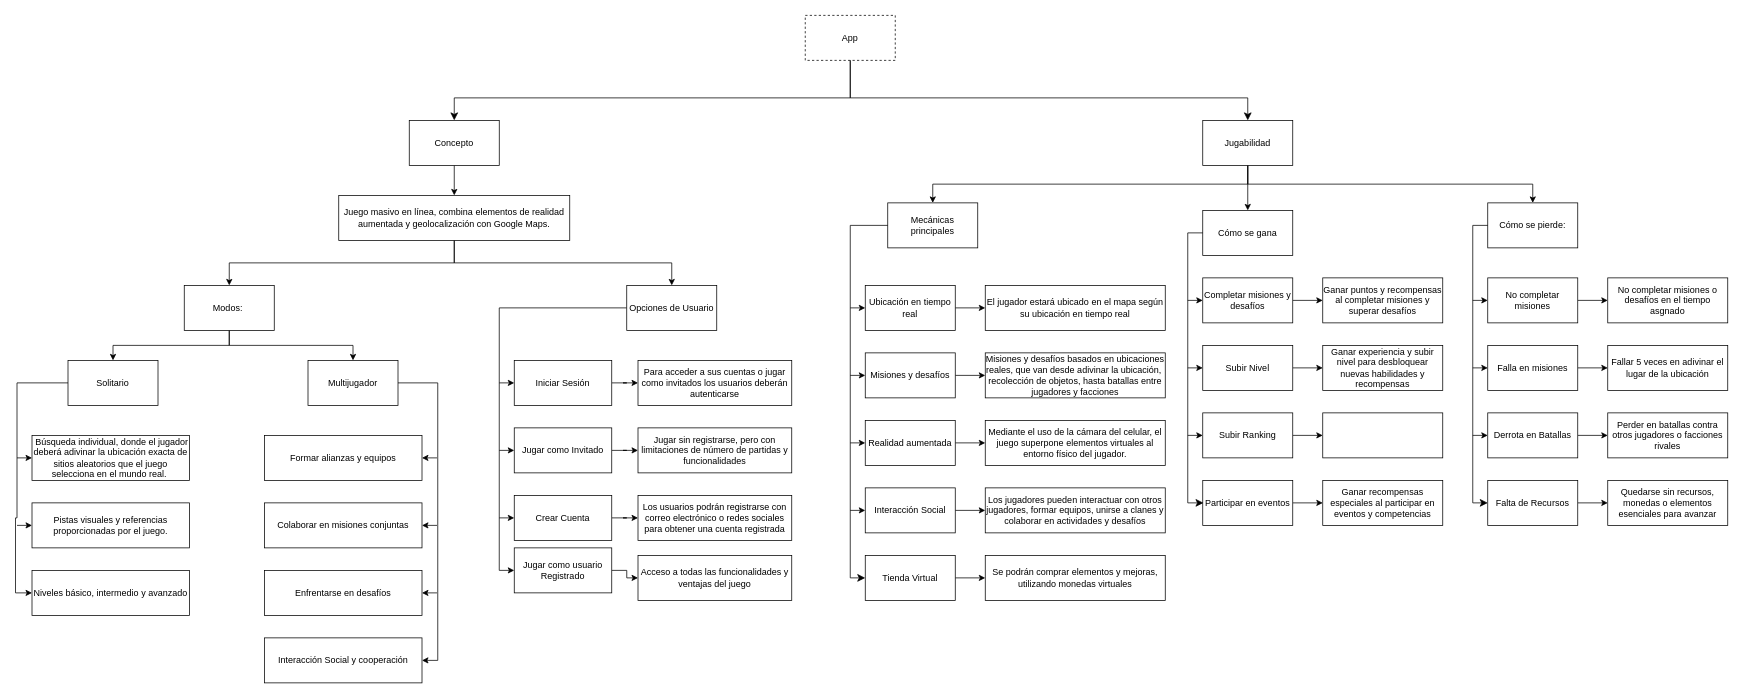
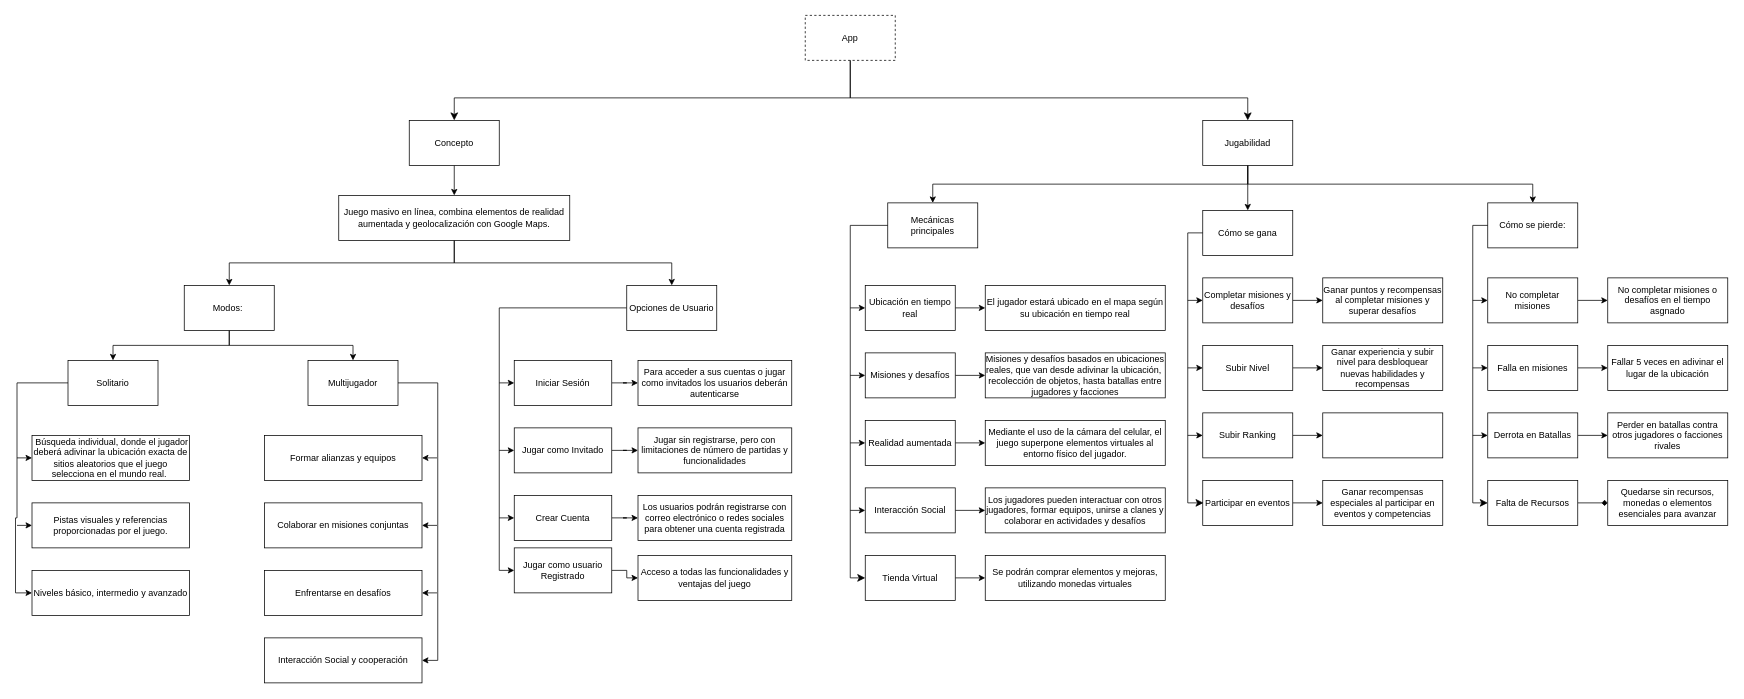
edge "Falta de Recursos" -> "Quedarse sin recursos, monedas o elementos esenciales para avanzar": arrowhead classic -> diamond
